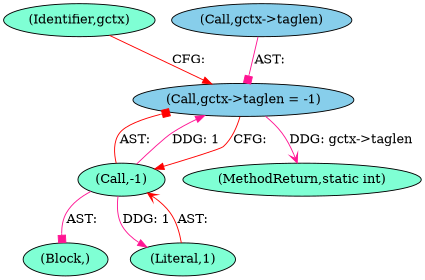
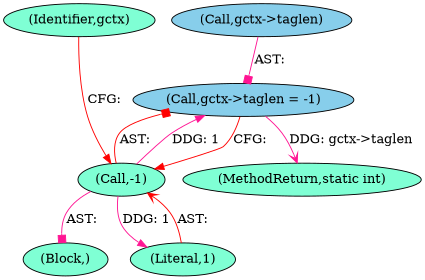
edge "(Identifier,gctx)" -> "(Call,gctx->taglen = -1)": now "(Identifier,gctx)" -> "(Call,-1)"
